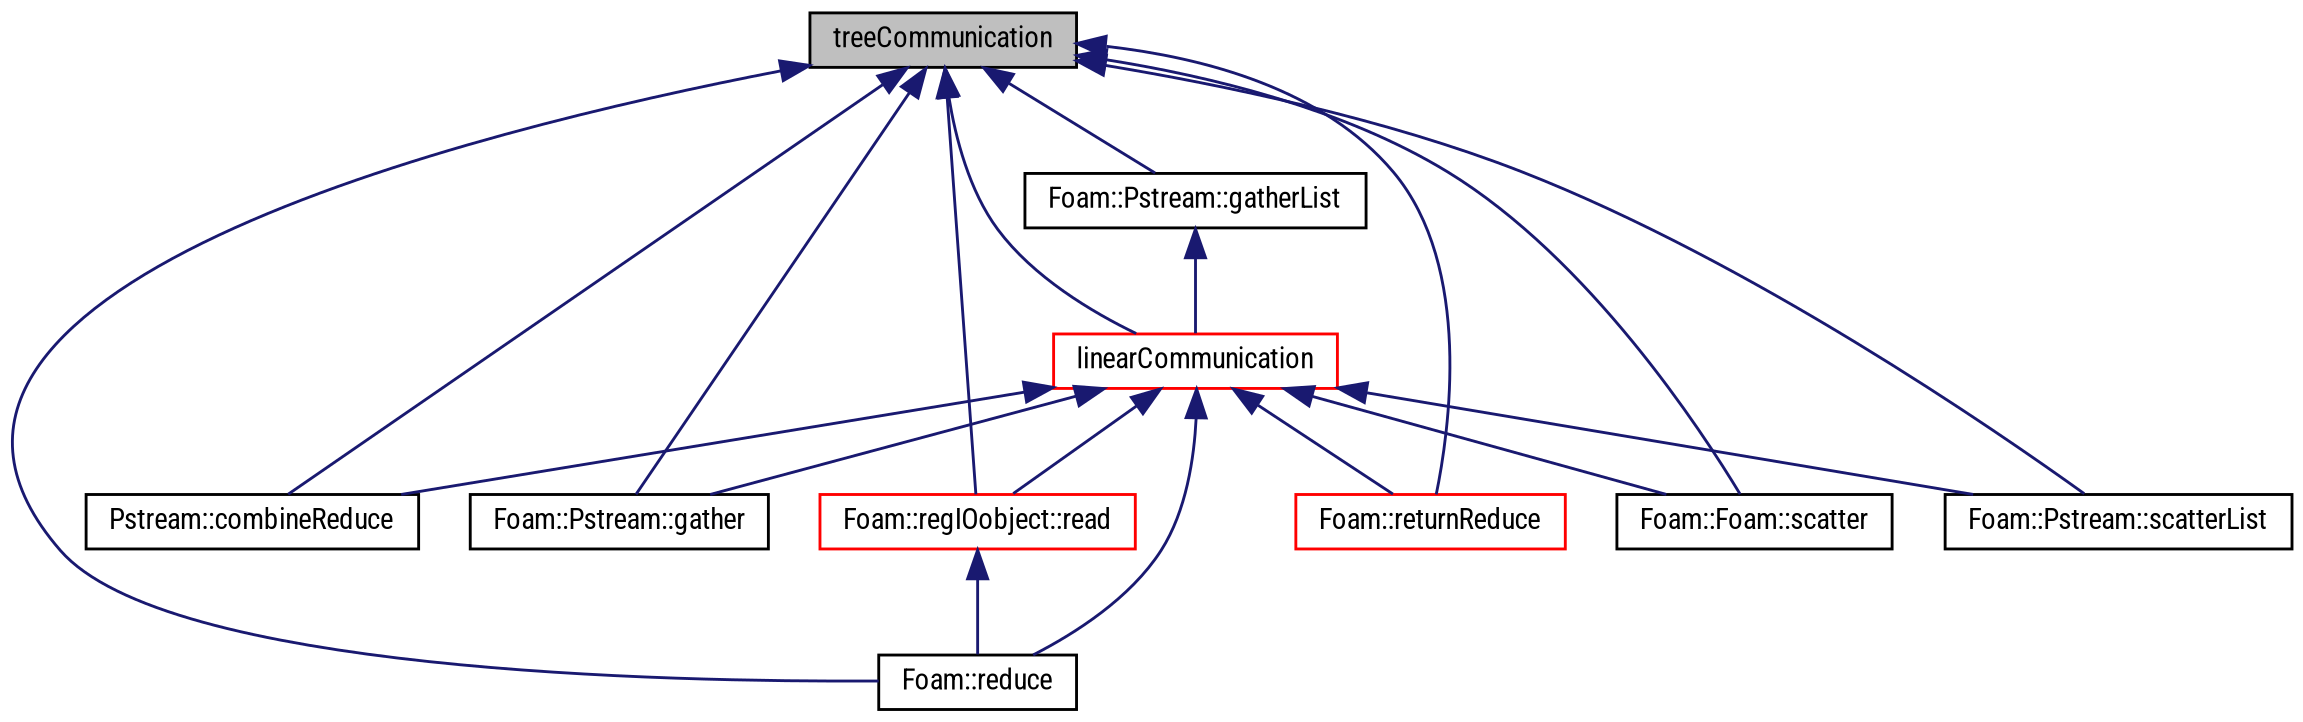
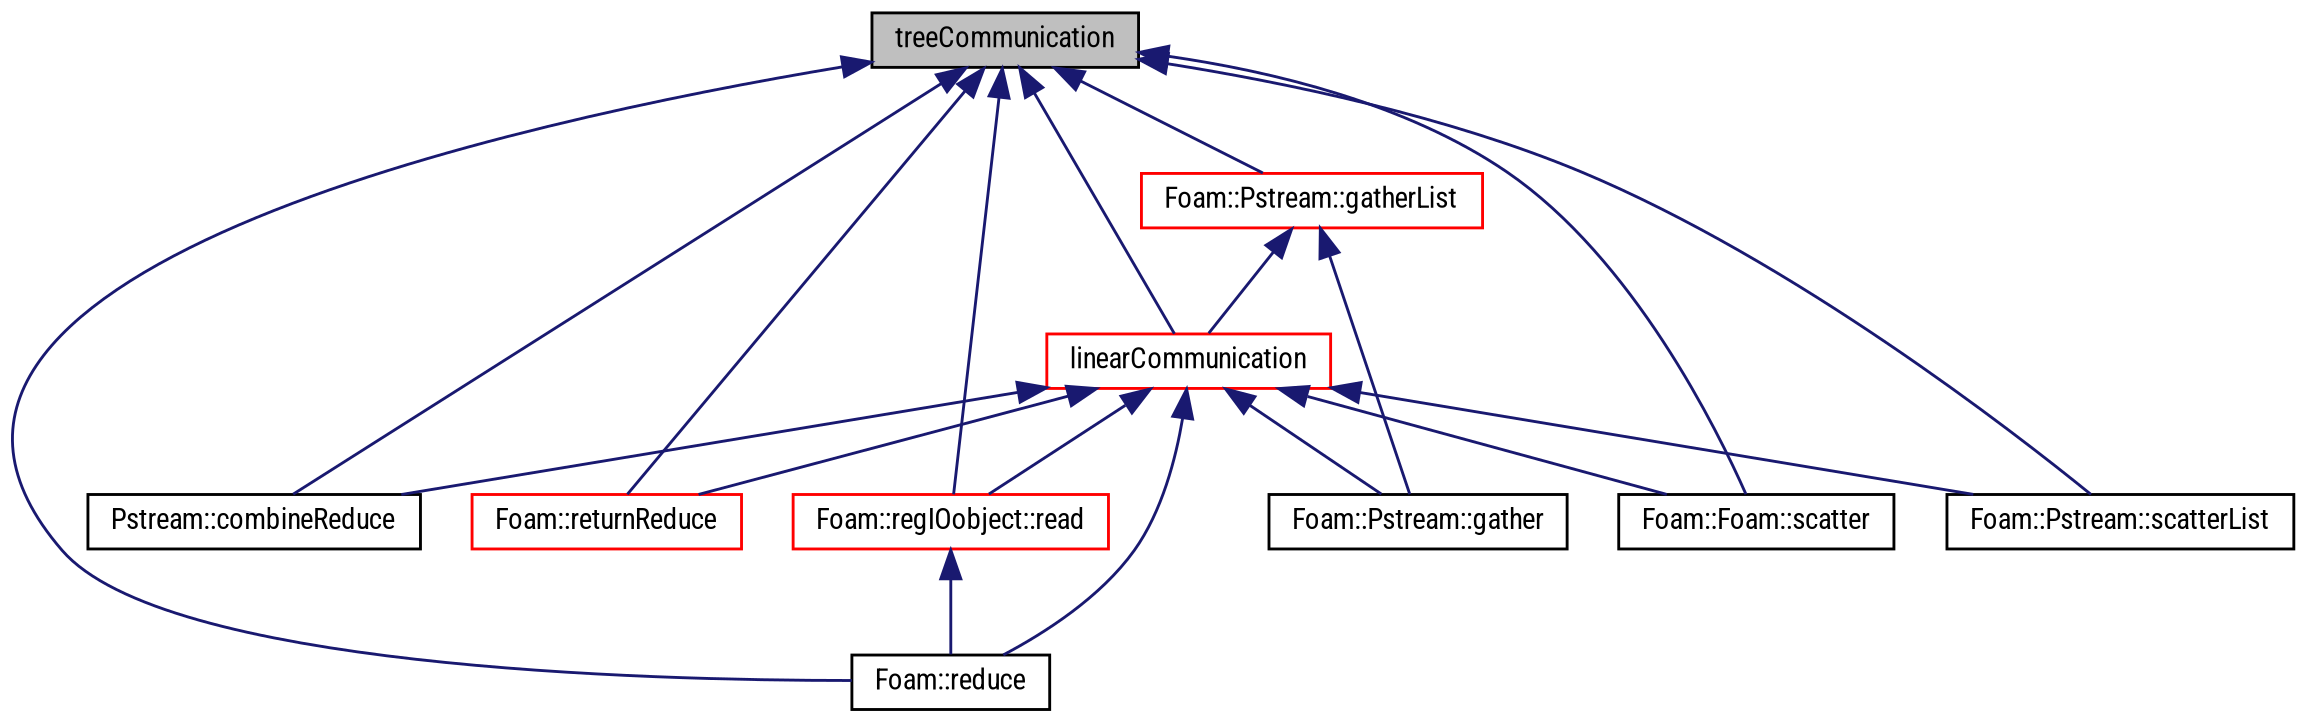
node "Foam::Pstream::gatherList": color black -> red
edge "Foam::Pstream::gather" -> "treeCommunication": now "Foam::Pstream::gather" -> "Foam::Pstream::gatherList"
